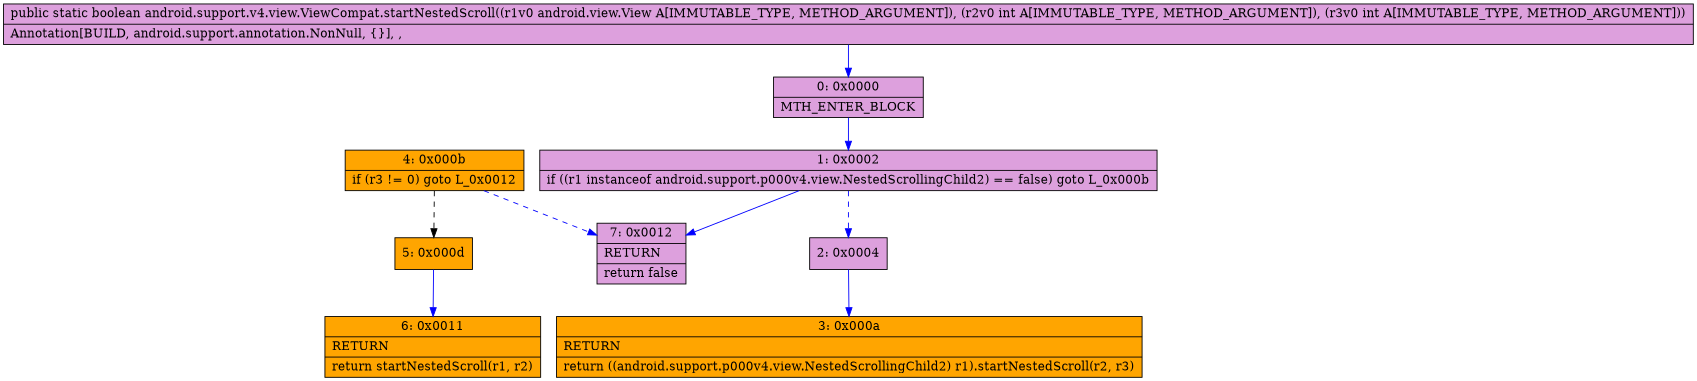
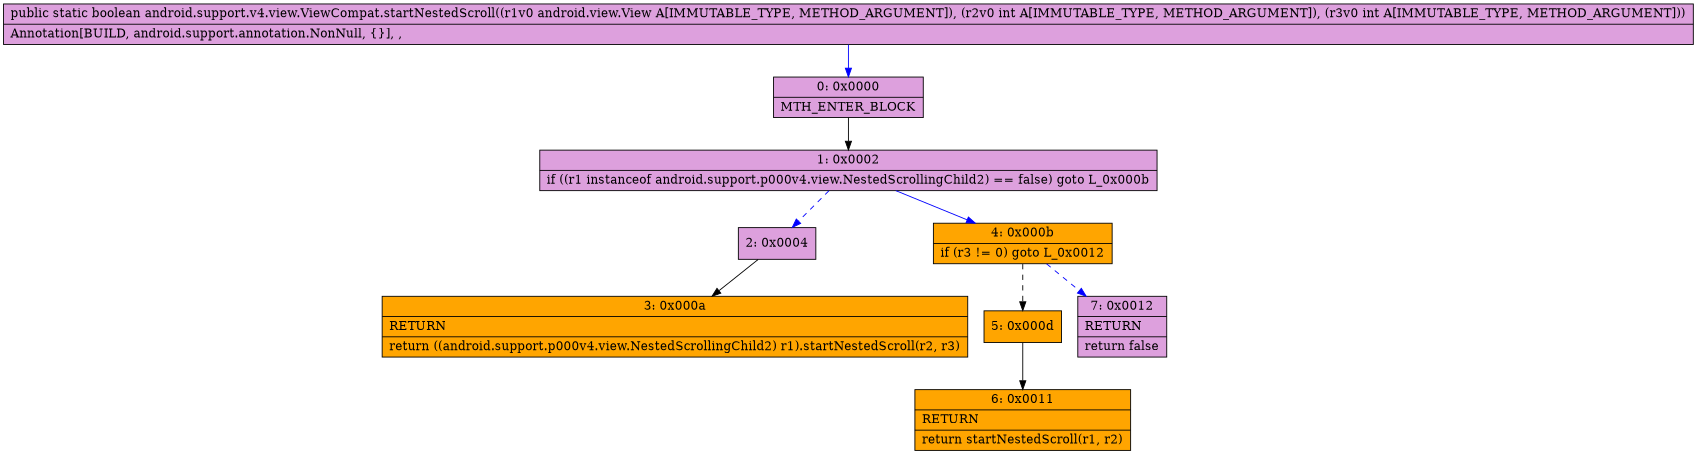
edge "0: 0x0000" -> "1: 0x0002": color blue -> black
edge "1: 0x0002" -> "7: 0x0012": now "1: 0x0002" -> "4: 0x000b"
edge "5: 0x000d" -> "6: 0x0011": color blue -> black
edge "2: 0x0004" -> "3: 0x000a": color blue -> black
